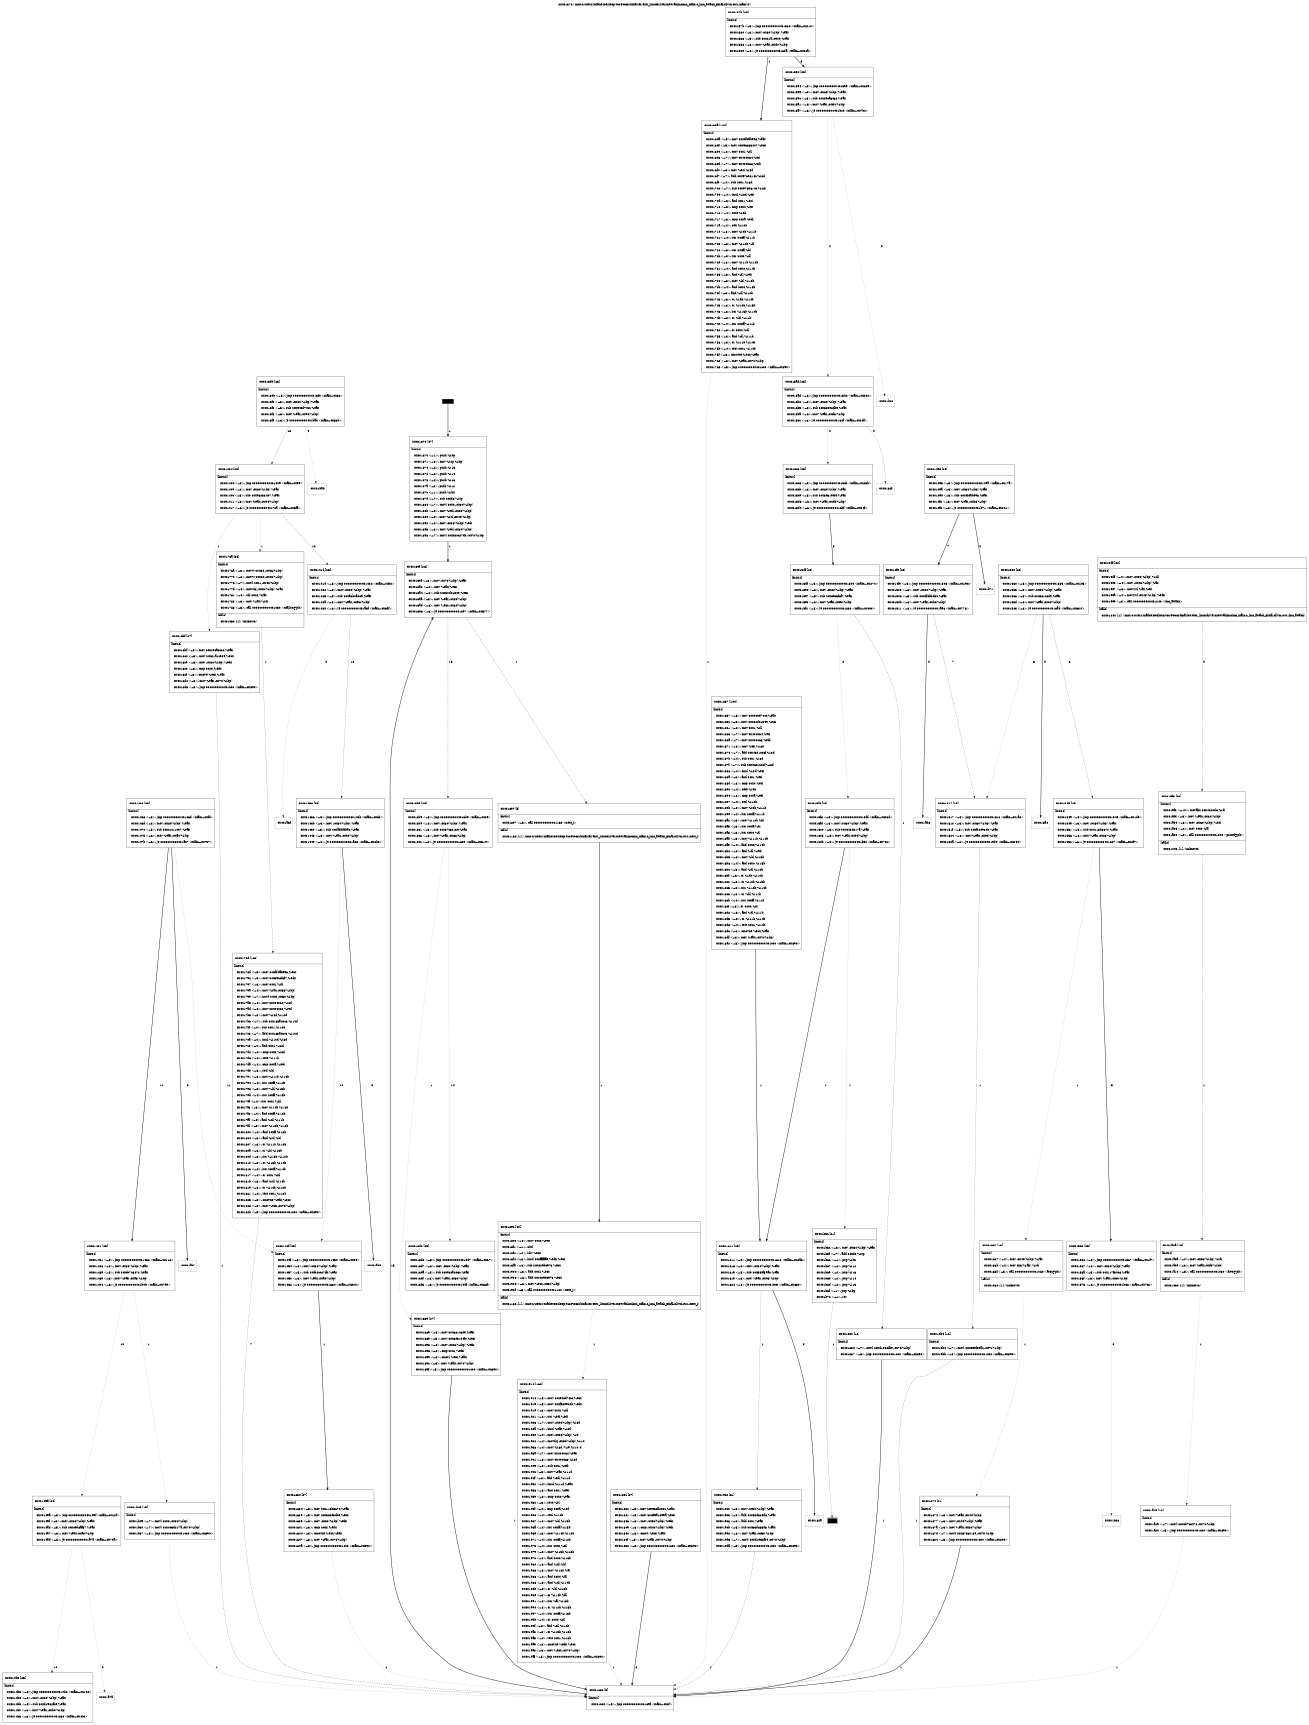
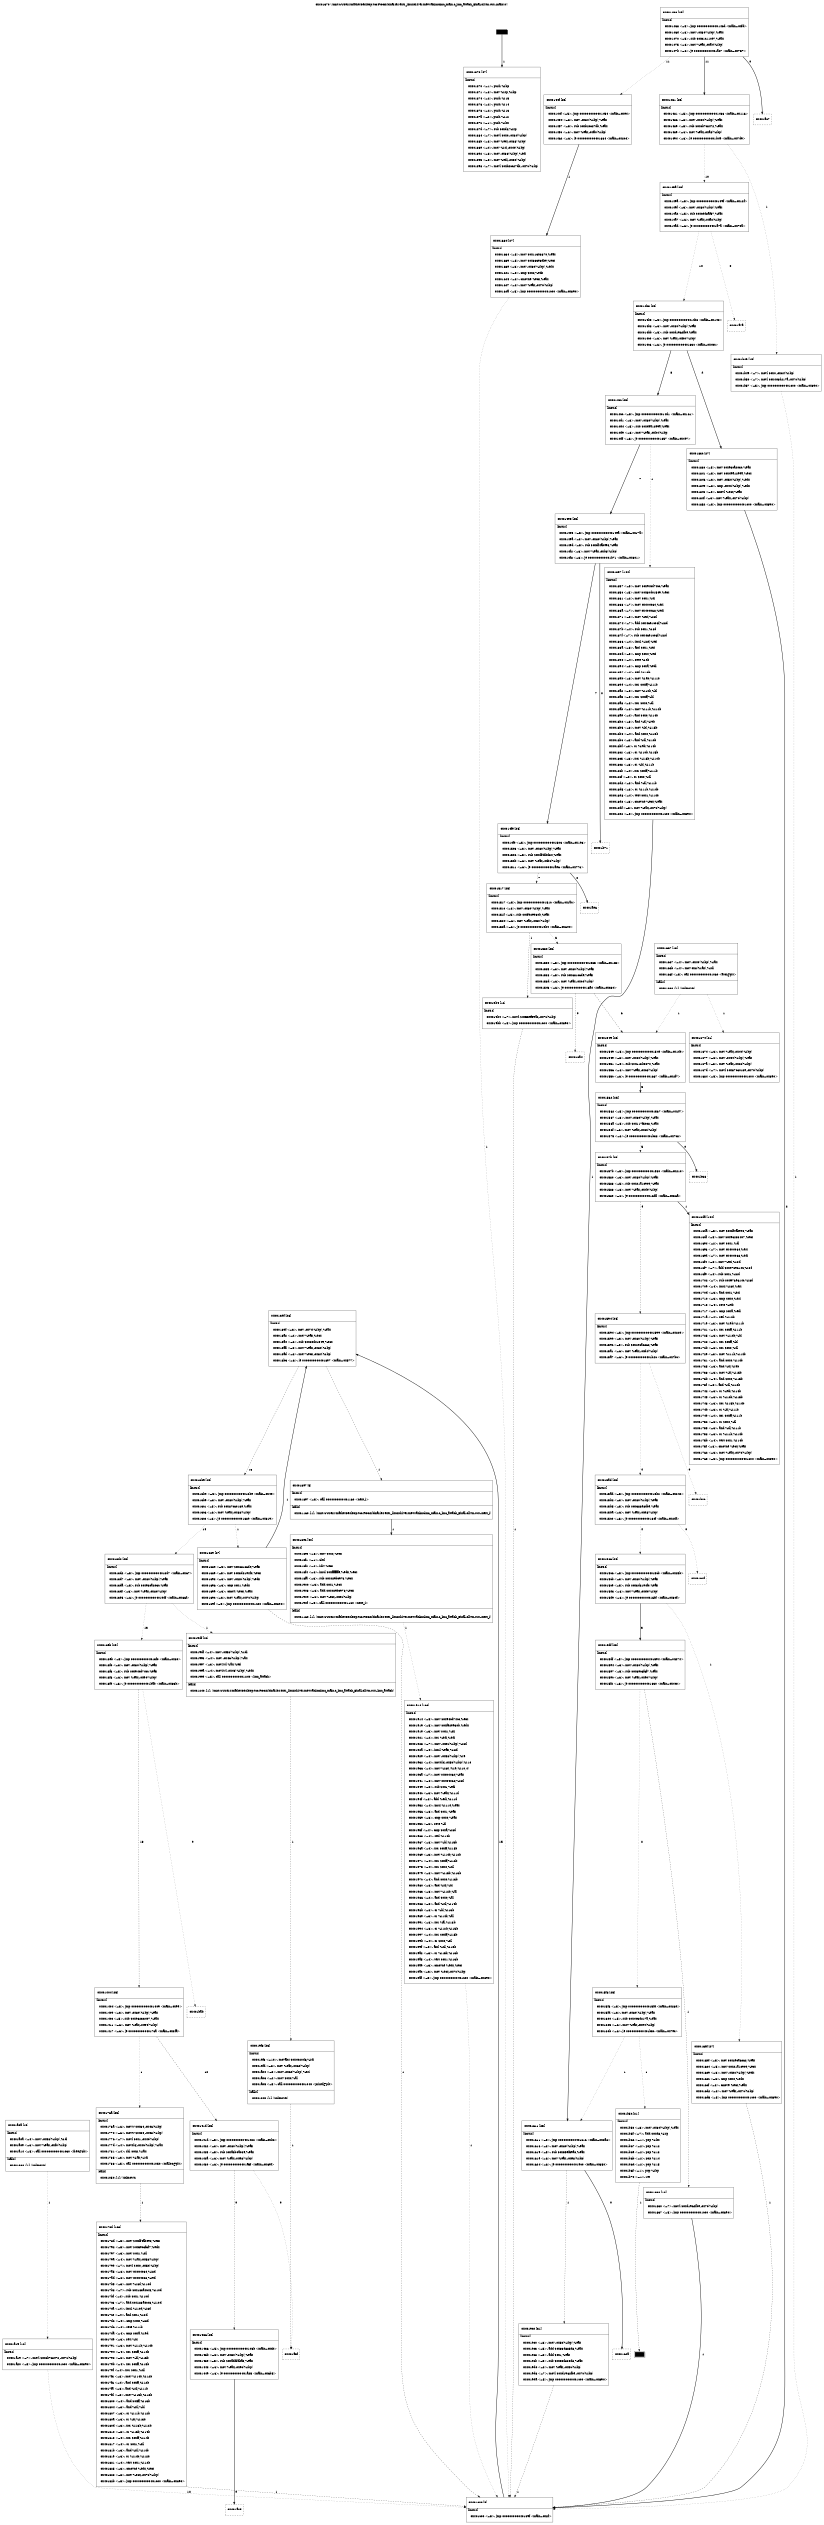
edge "0x40157b [25]" -> "0x401594 [25]": style bold -> dashed
edge "0x4014b3 [25]" -> "0x40183c [27]": added, label "2"
node "0x4014cc [25]": added
edge "0x4015ad [25]" -> "0x40164f": style dashed -> dotted
edge "0x401370 [47]" -> "0x40139f [26]": now "0x401689 [27]" -> "0x40139f [26]"
edge "0x401404 [25]" -> "0x4016bf [27]": now "0x4015c6 [25]" -> "0x4016bf [27]"
edge "0x40141d [25]" -> "0x401436 [25]": label " 12" -> " 0"
edge "0x4019df [20]" -> "0x4019f3 [23]": label " 0" -> " 1"
edge "0x401530 [25]" -> "0x401517 [25]": reversed
edge "0x401530 [25]" -> "0x4016a4": style bold -> dashed
edge "0x4016da [144]" -> "0x401c00 [5]": removed, label "1"
edge "0x4015f8 [25]" -> "0x401611 [25]": style bold -> dotted
edge "0x401549 [25]" -> "0x401667 [13]": reversed
edge "0x401436 [25]" -> "0x40144f [25]": removed, label "12"
edge "0x4019f3 [23]" -> "0x401a0a [15]": now "0x4019f3 [23]" -> "0x401a5f"
edge "0x401562 [25]" -> "0x40157b [25]": added, label "5"
edge "0x40178d [163]" -> "0x401c00 [5]": label " 7" -> " 1"
edge "0x401562 [25]" -> "0x401b38": style dotted -> bold
edge "0x401689 [27]" -> "0x401c00 [5]": style bold -> dashed
edge "0x4013d2 [25]" -> "0x4019df [20]": added, label "1"
edge "0x4013d2 [25]" -> "0x4013eb [25]": added, label "13"
edge "0x401a19 [12]" -> "0x401c00 [5]": label " 1" -> " 12"
edge "0x401674 [21]" -> "0x401c00 [5]": removed, label "1"
